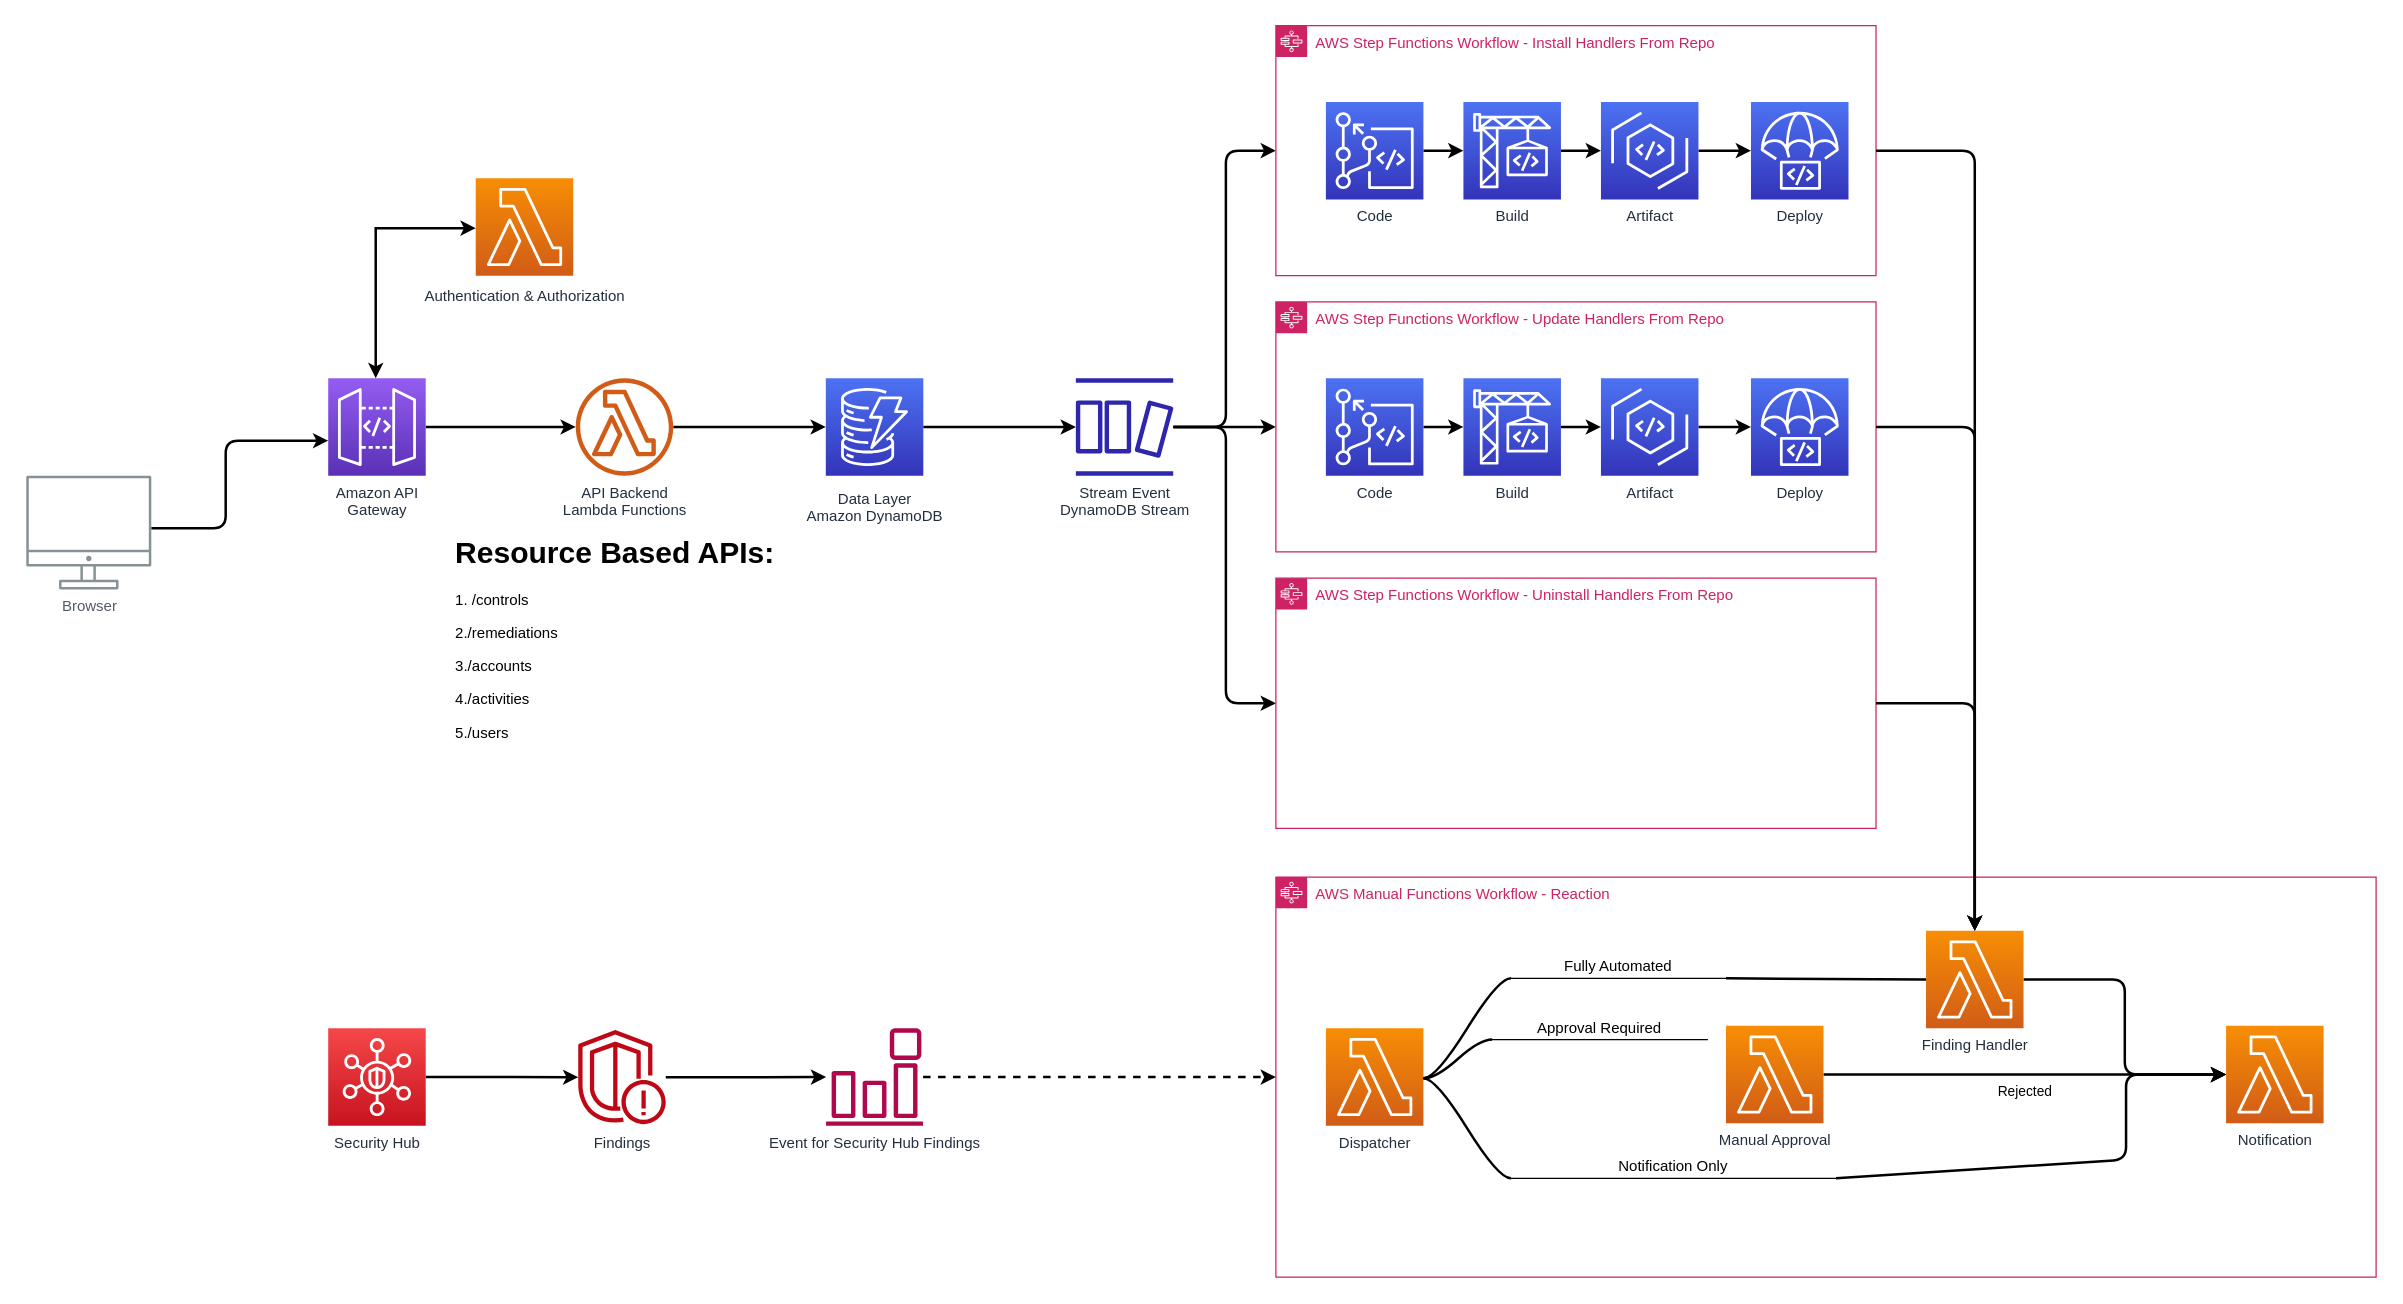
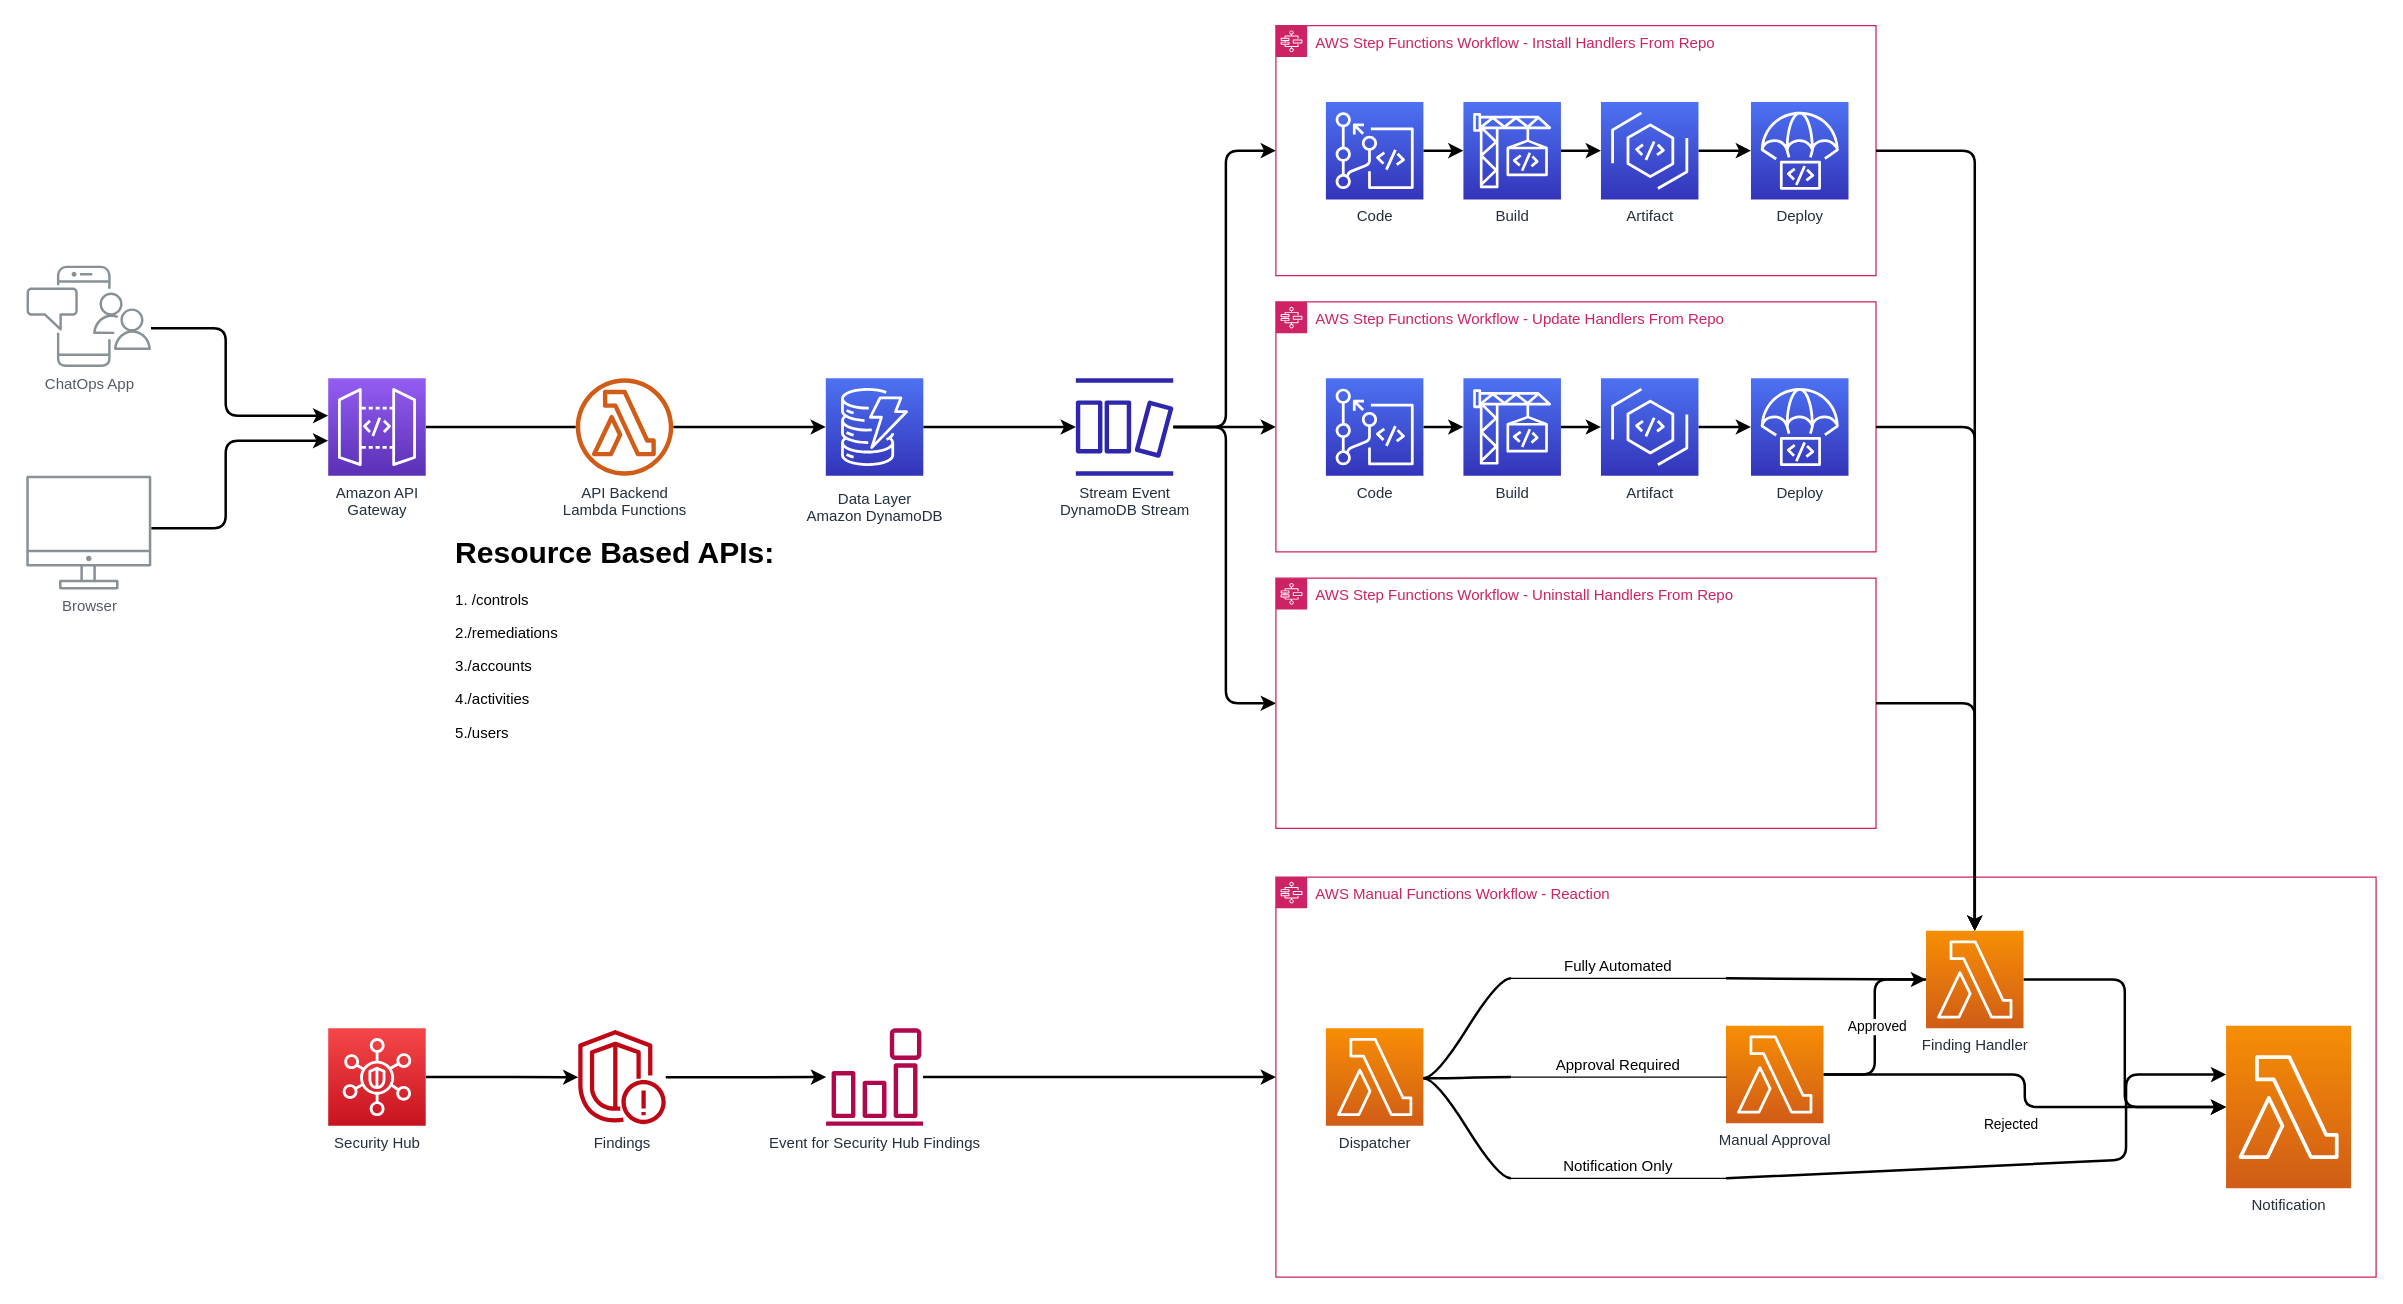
node "Authentication & Authorization": removed
edge "Authentication & Authorization" -- "Amazon API Gateway": removed
node "ChatOps App": added
edge "ChatOps App" -> "Amazon API Gateway": added
edge "Amazon API Gateway" -> "API Backend Lambda Functions": arrowhead classic -> none
node "Approval Required": moved (1599, 1021) -> (1618, 1059)
edge "Manual Approval" -> "Finding Handler": added, label "Approved"
node "Notification": size 98x98 -> 125x163
edge "Event for Security Hub Findings" -> "AWS Manual Functions Workflow - Reaction": style dashed -> solid
node "Notification Only": size 325x38 -> 215x38
